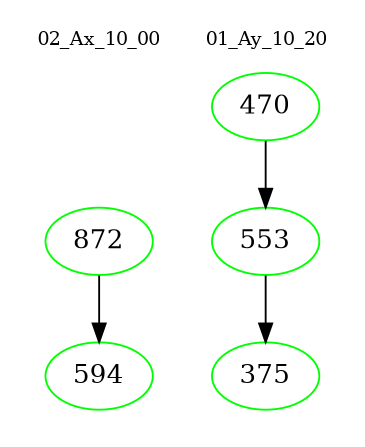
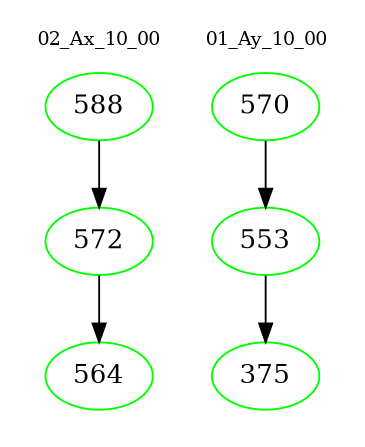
cluster "01_Ay_10_20": label "01_Ay_10_20" -> "01_Ay_10_00"
node "588": added
node "470": label "470" -> "570"
node "872": label "872" -> "572"
node "594": label "594" -> "564"
